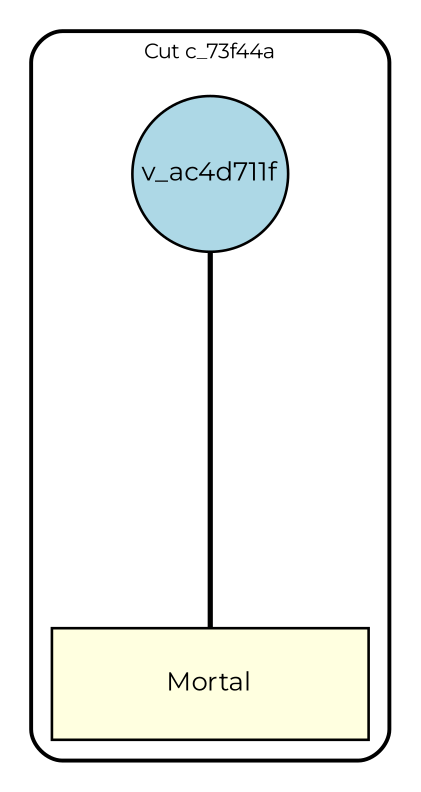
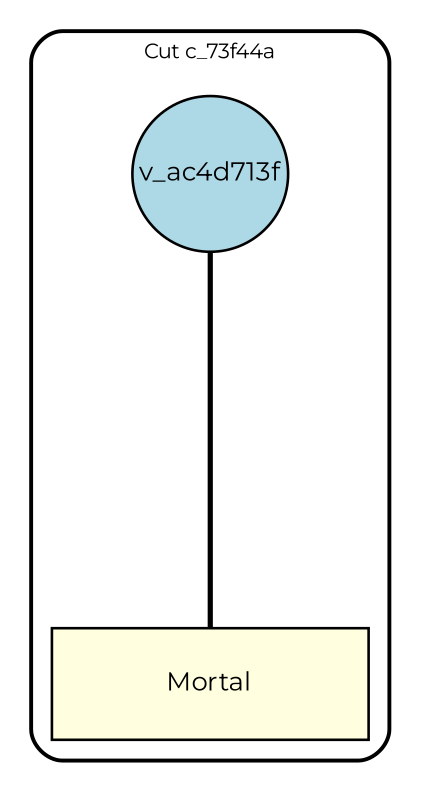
node "v_ac4d711f": label "v_ac4d711f" -> "v_ac4d713f"
